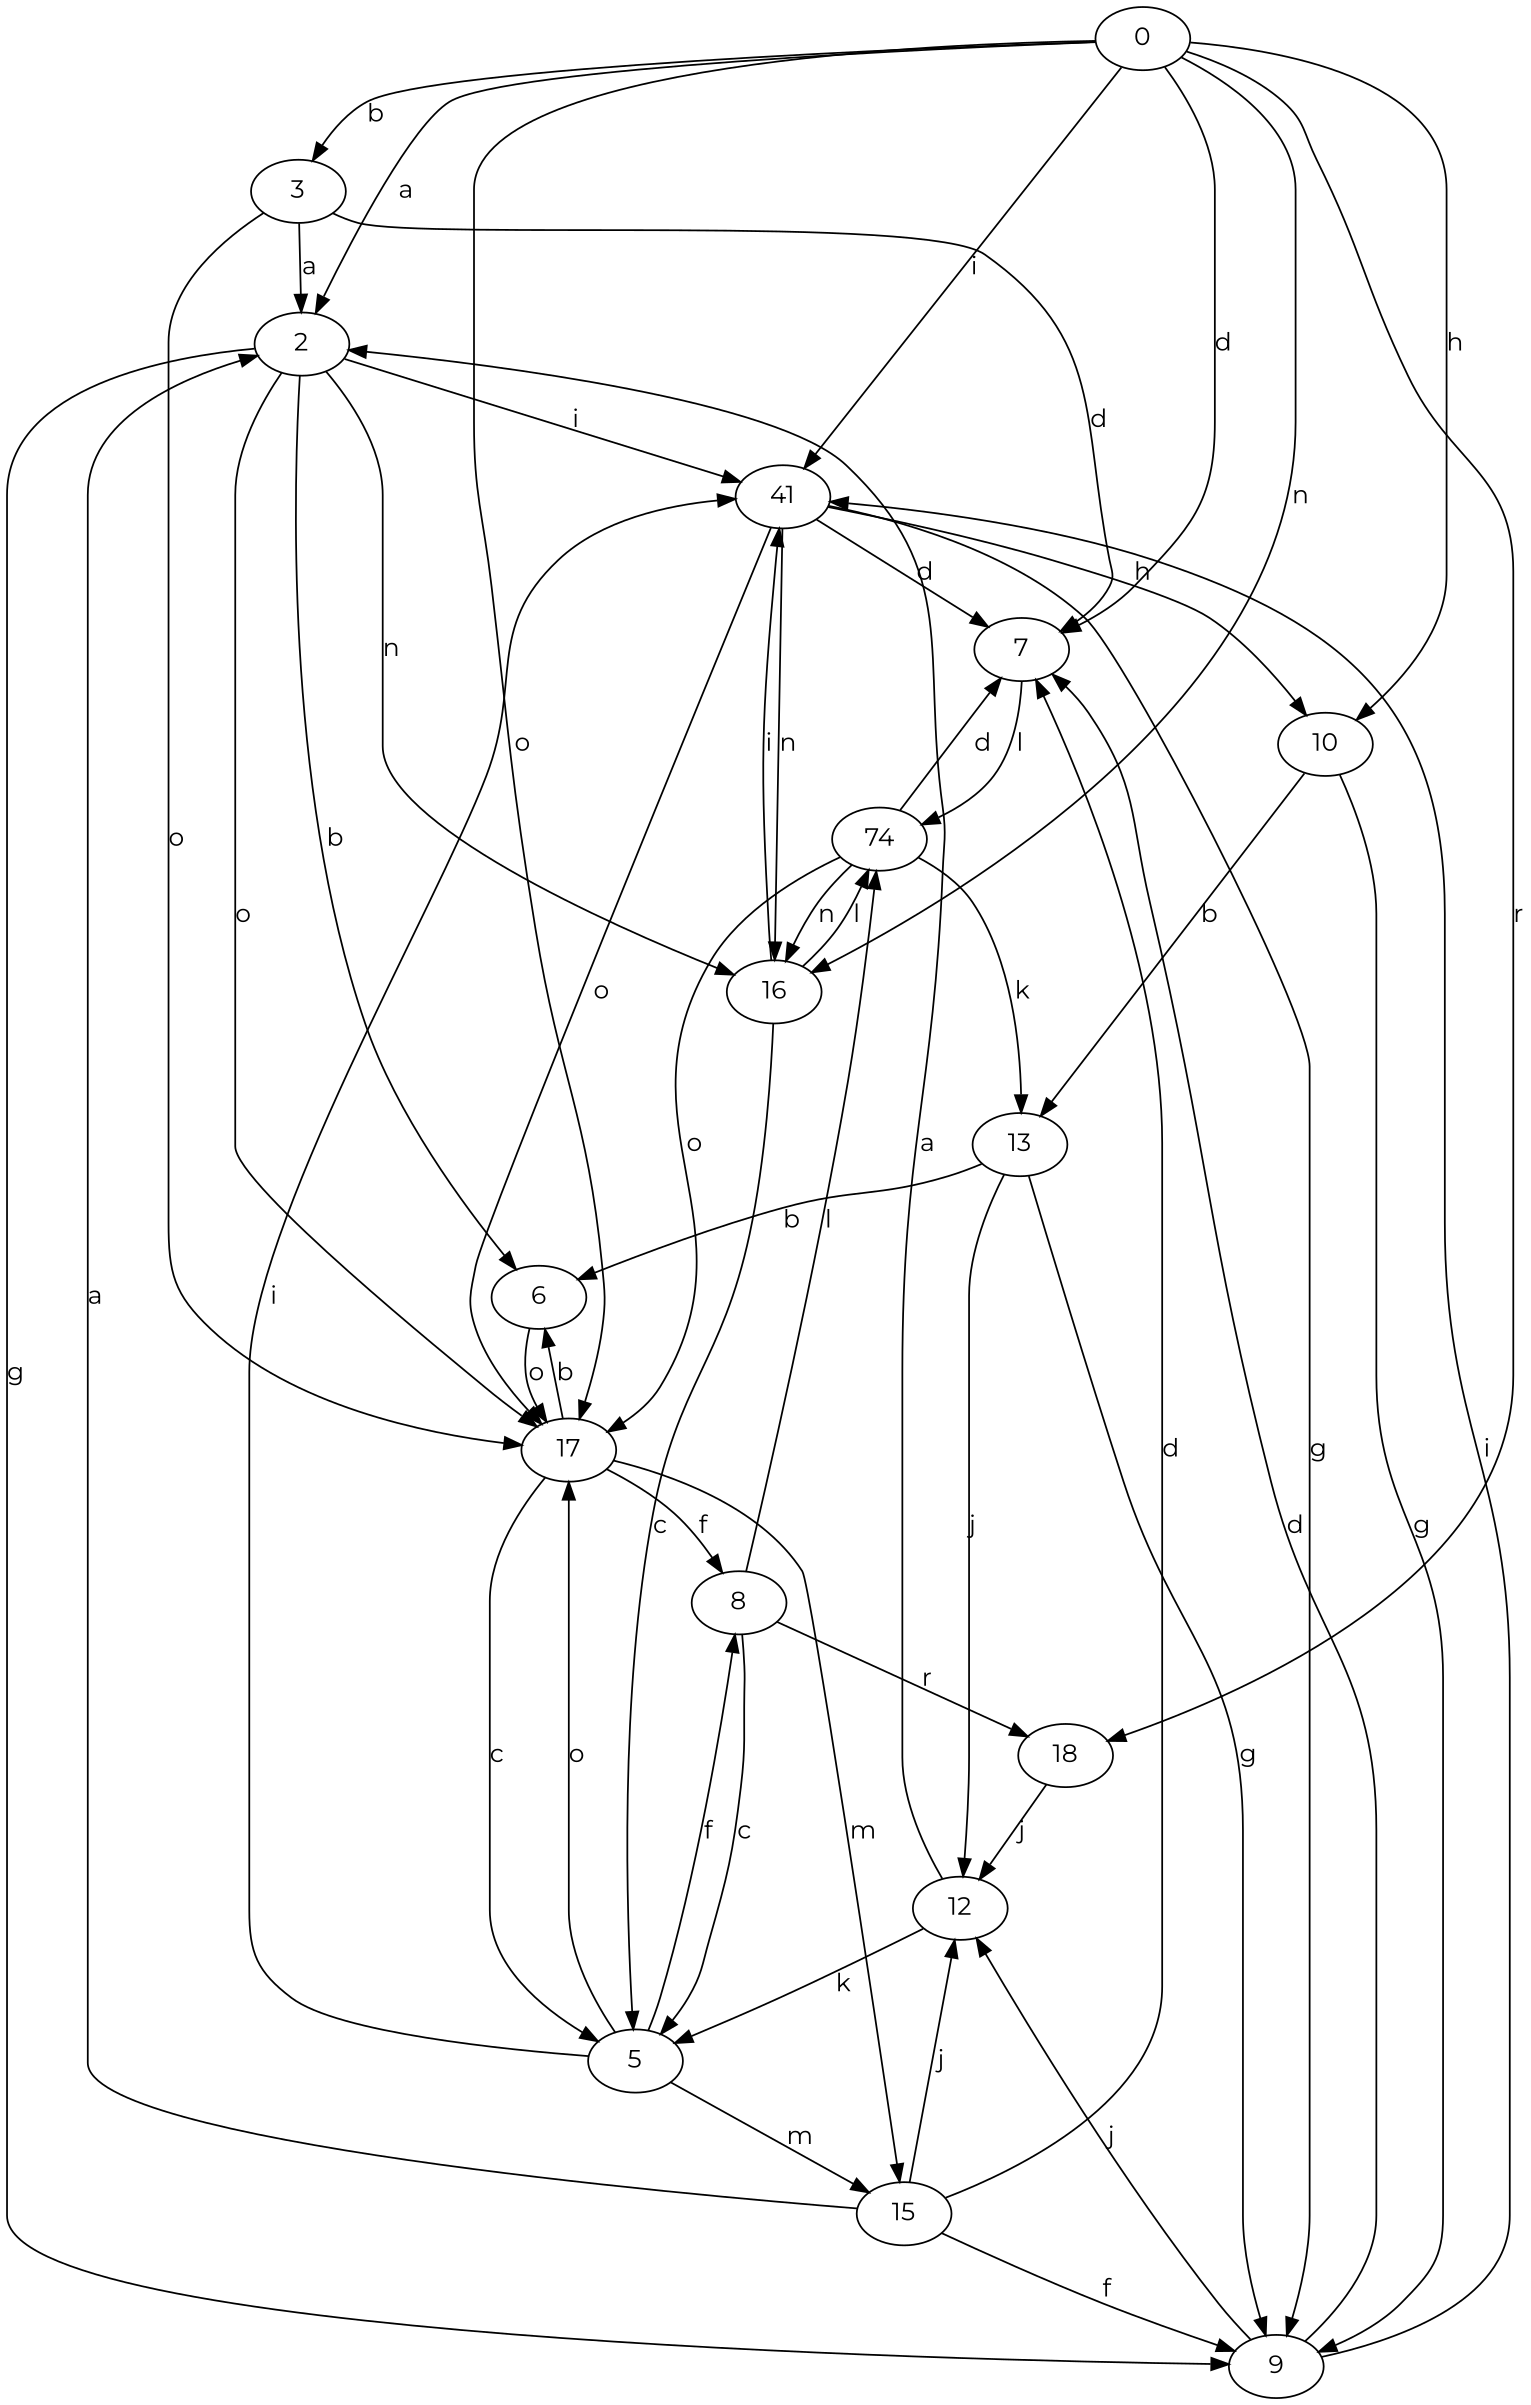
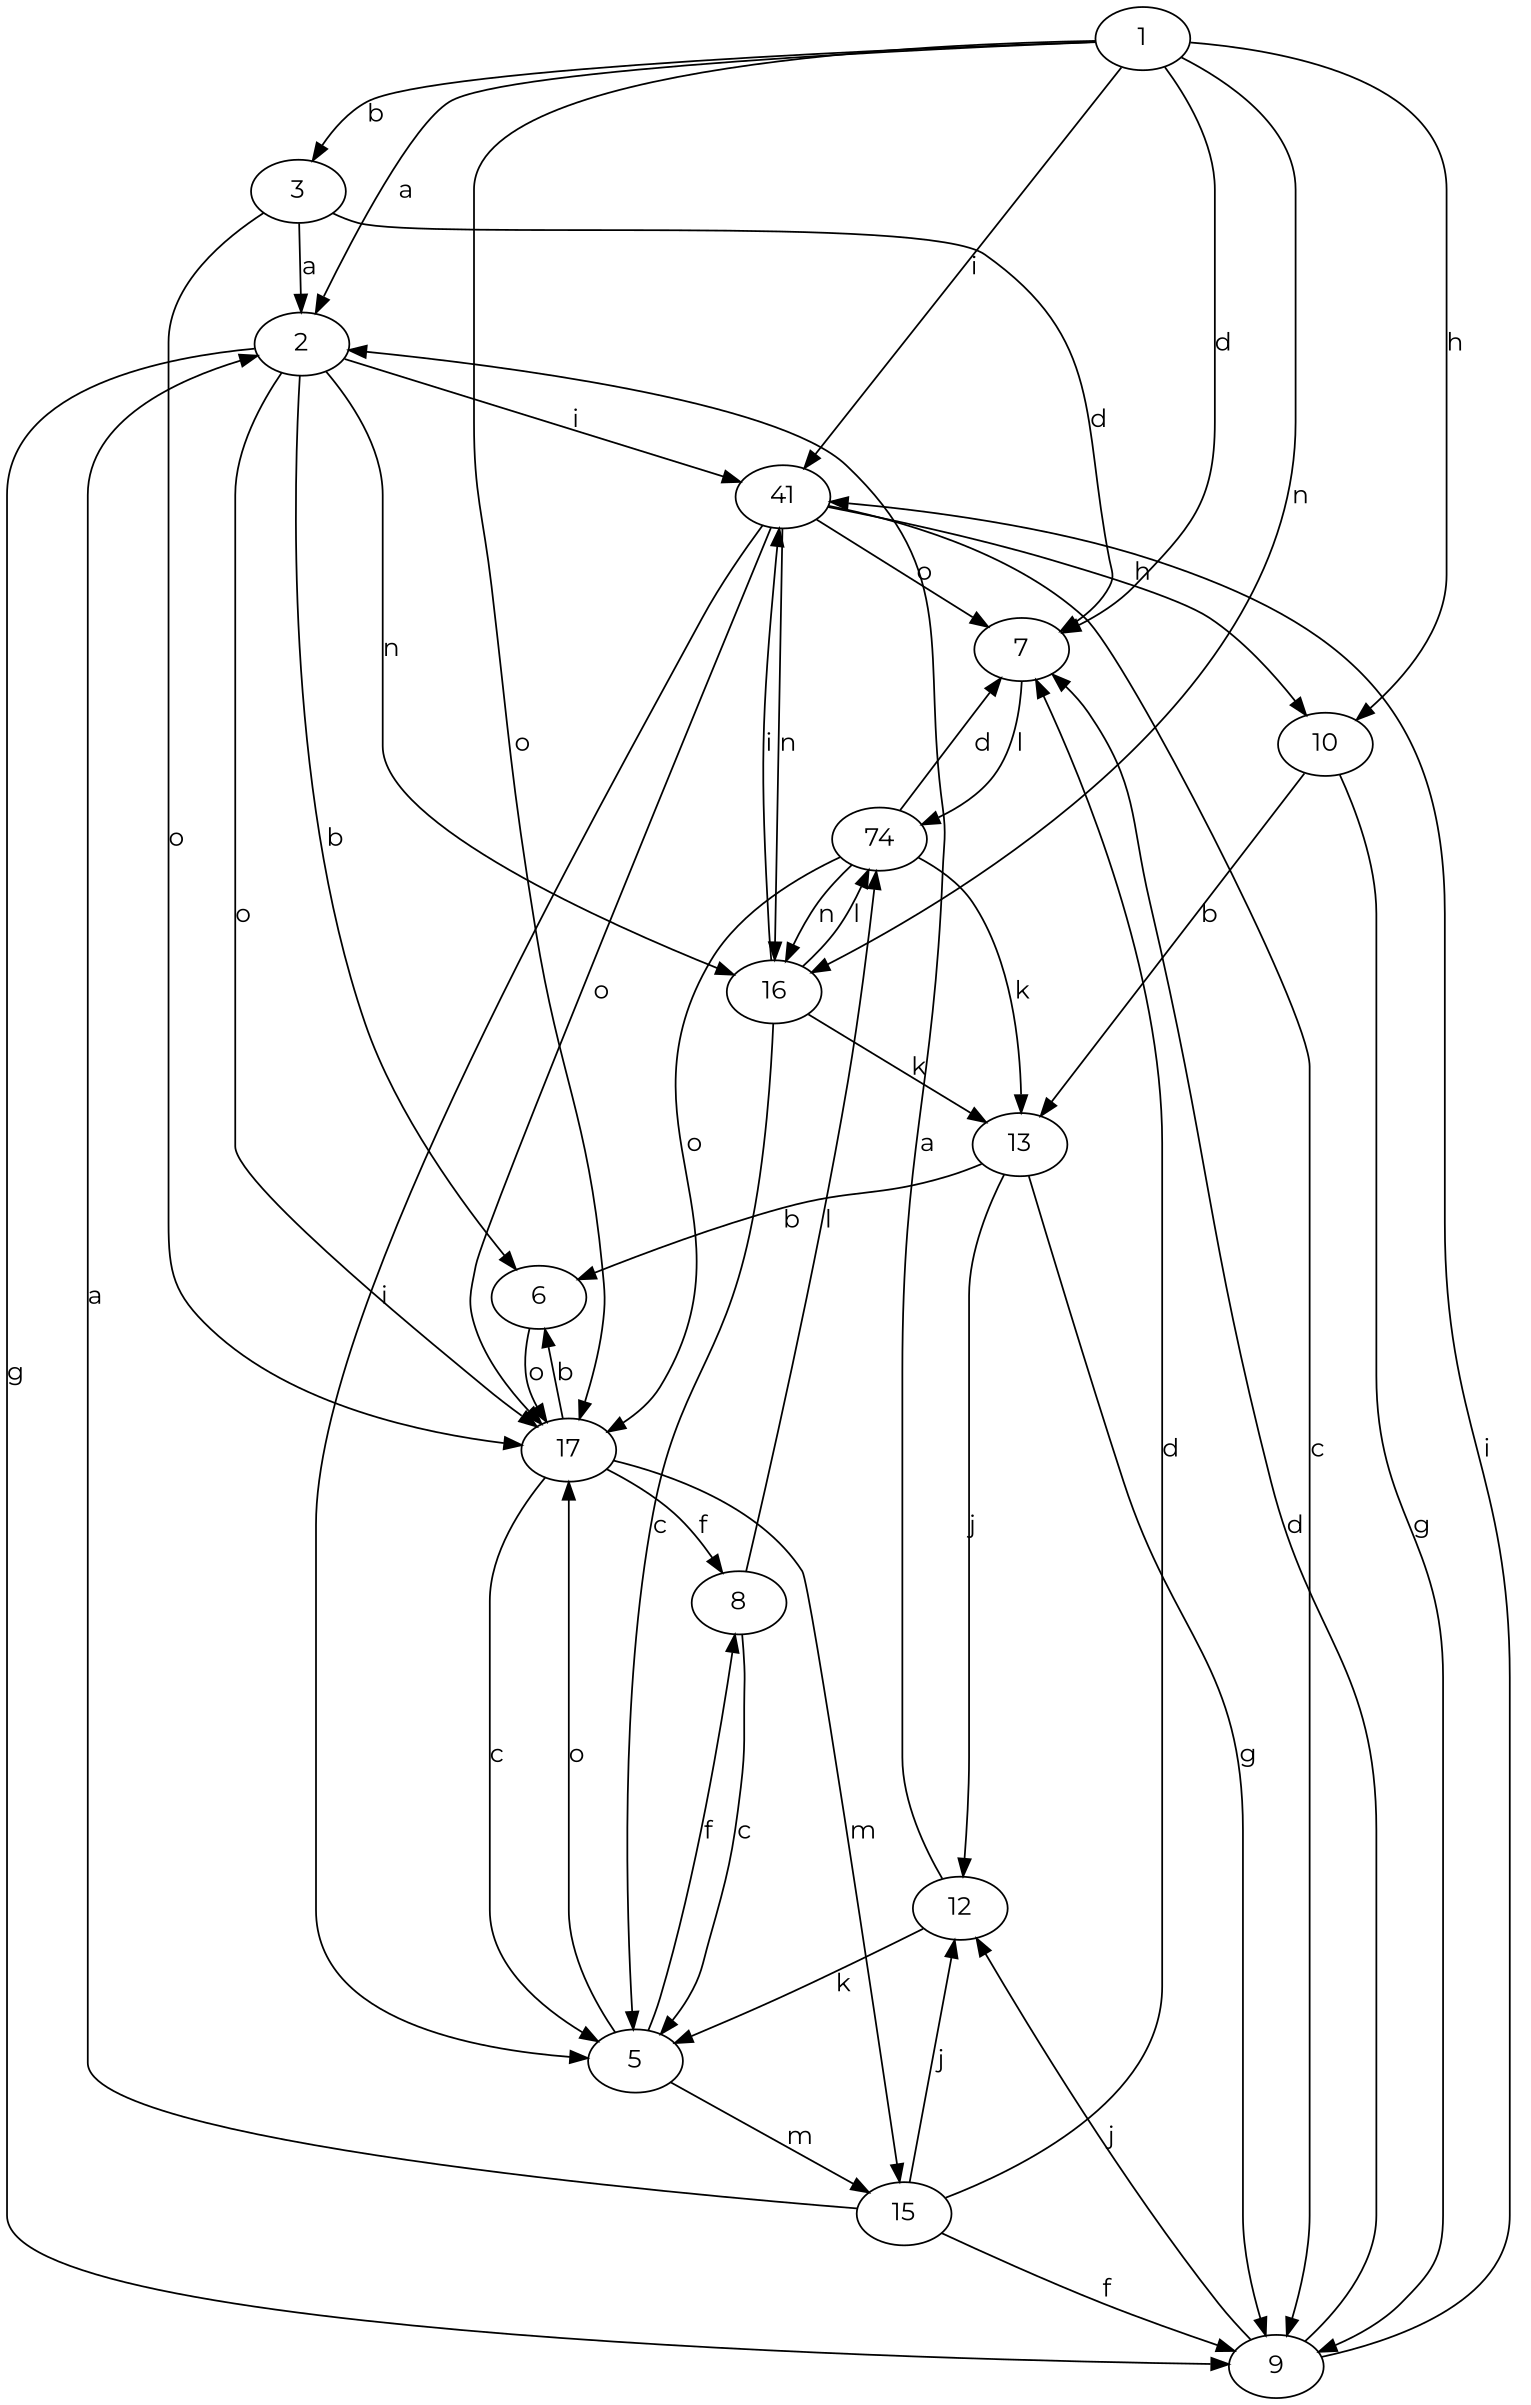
node "0": label "0" -> "1"
edge "41" -> "7": label "d" -> "o"
edge "16" -> "13": added, label "k"
edge "5" -> "41": reversed
edge "41" -> "9": label "g" -> "c"
node "18": removed
